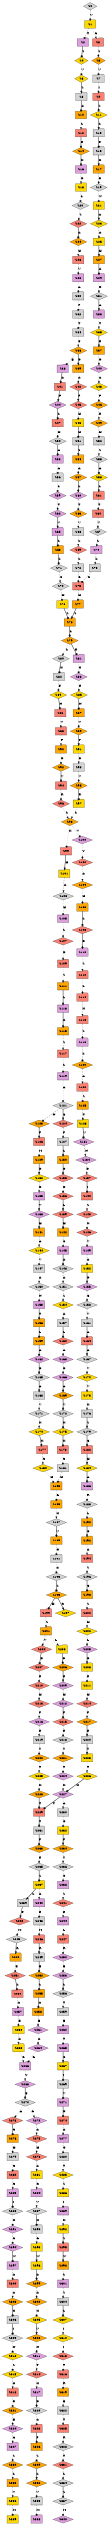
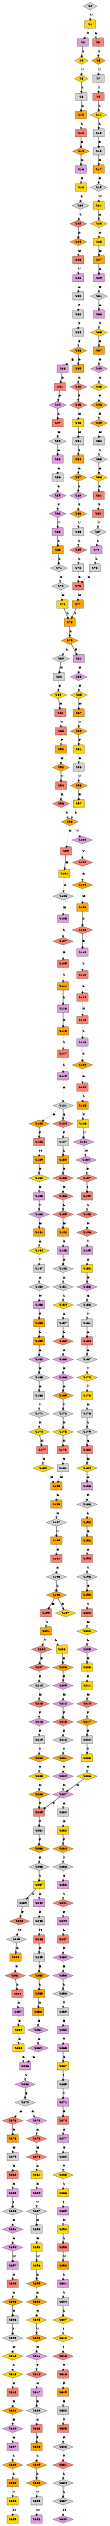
node "S191": fillcolor lightgrey -> salmon
node "S210": fillcolor salmon -> lightgrey
